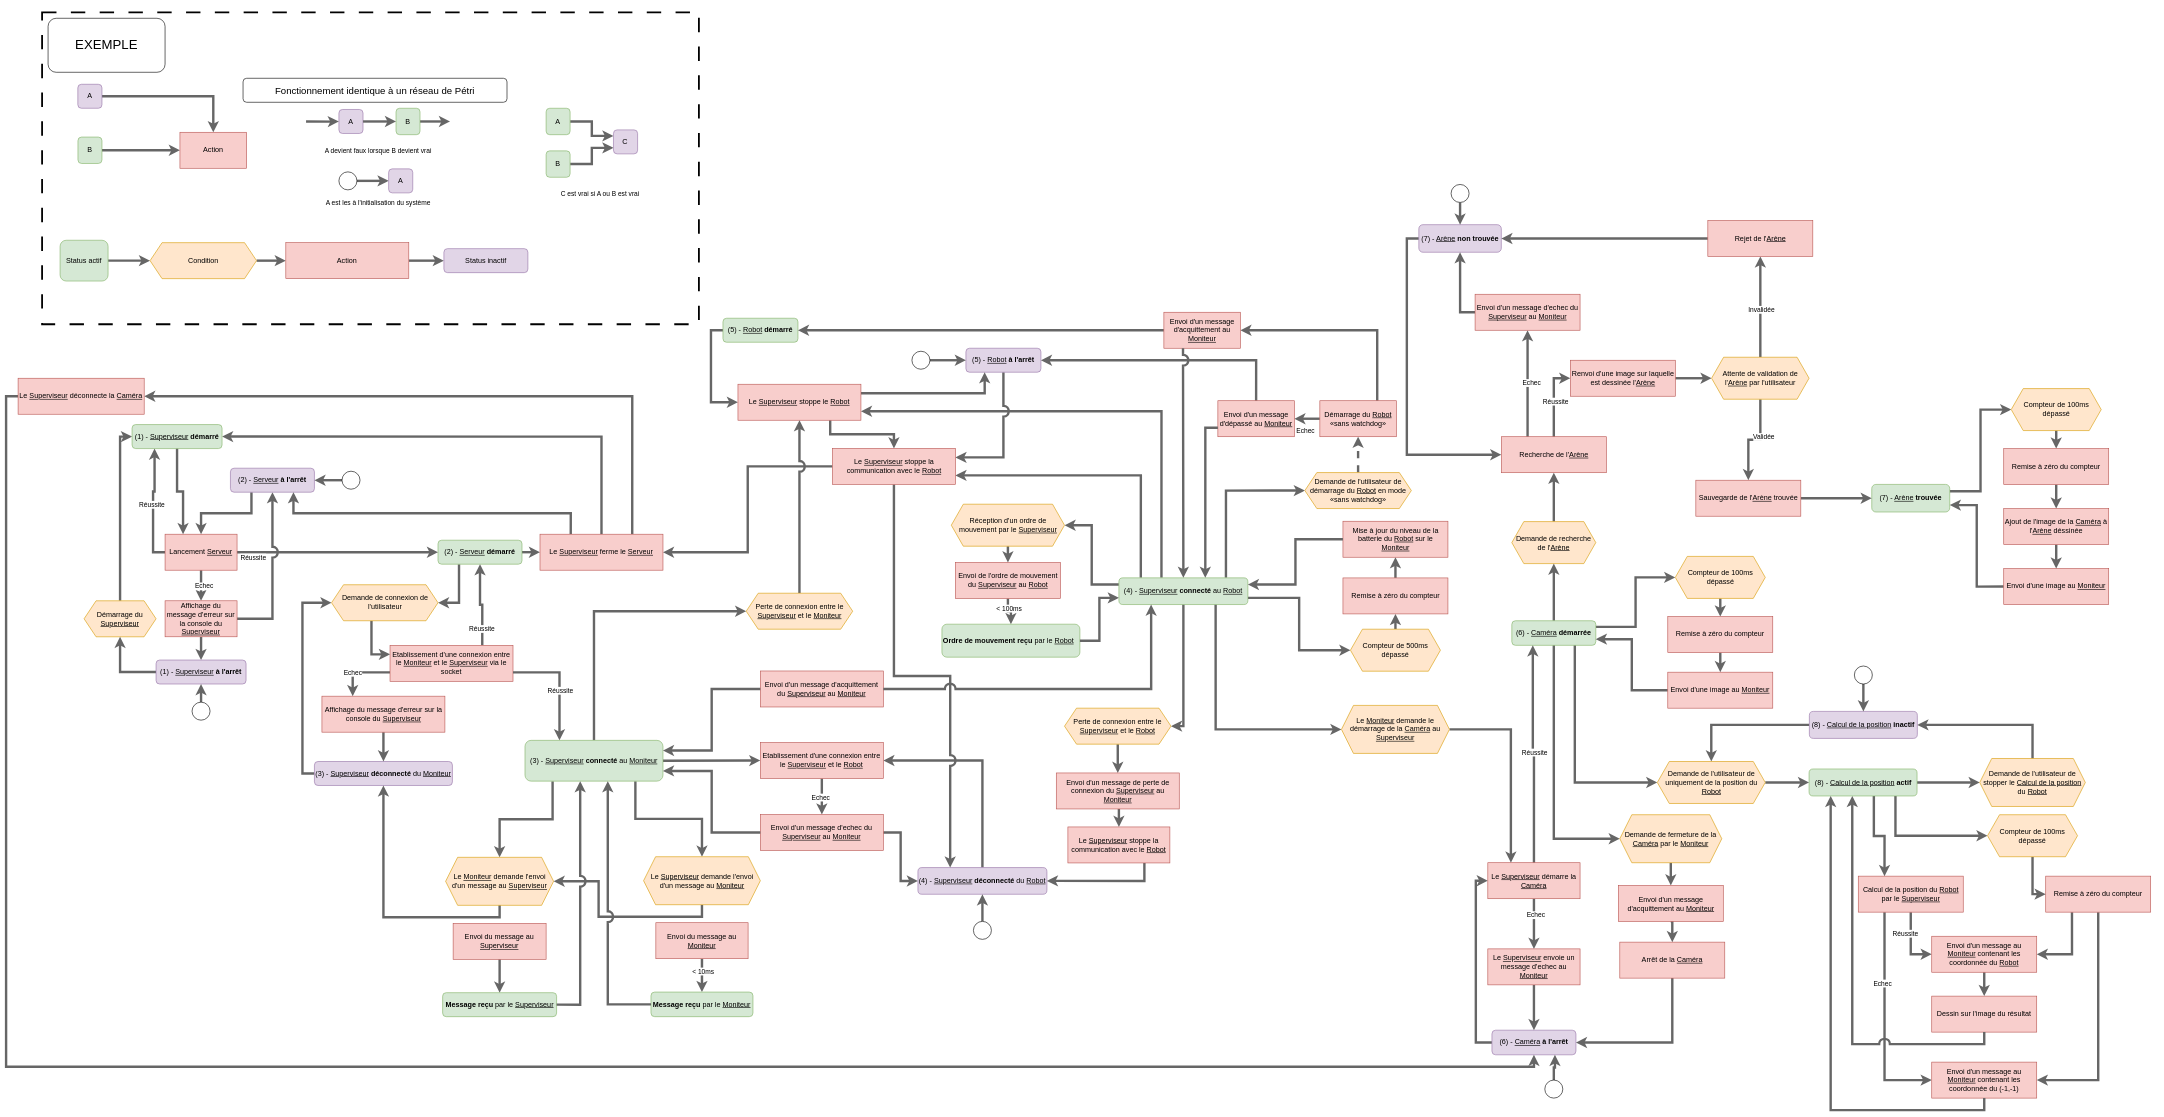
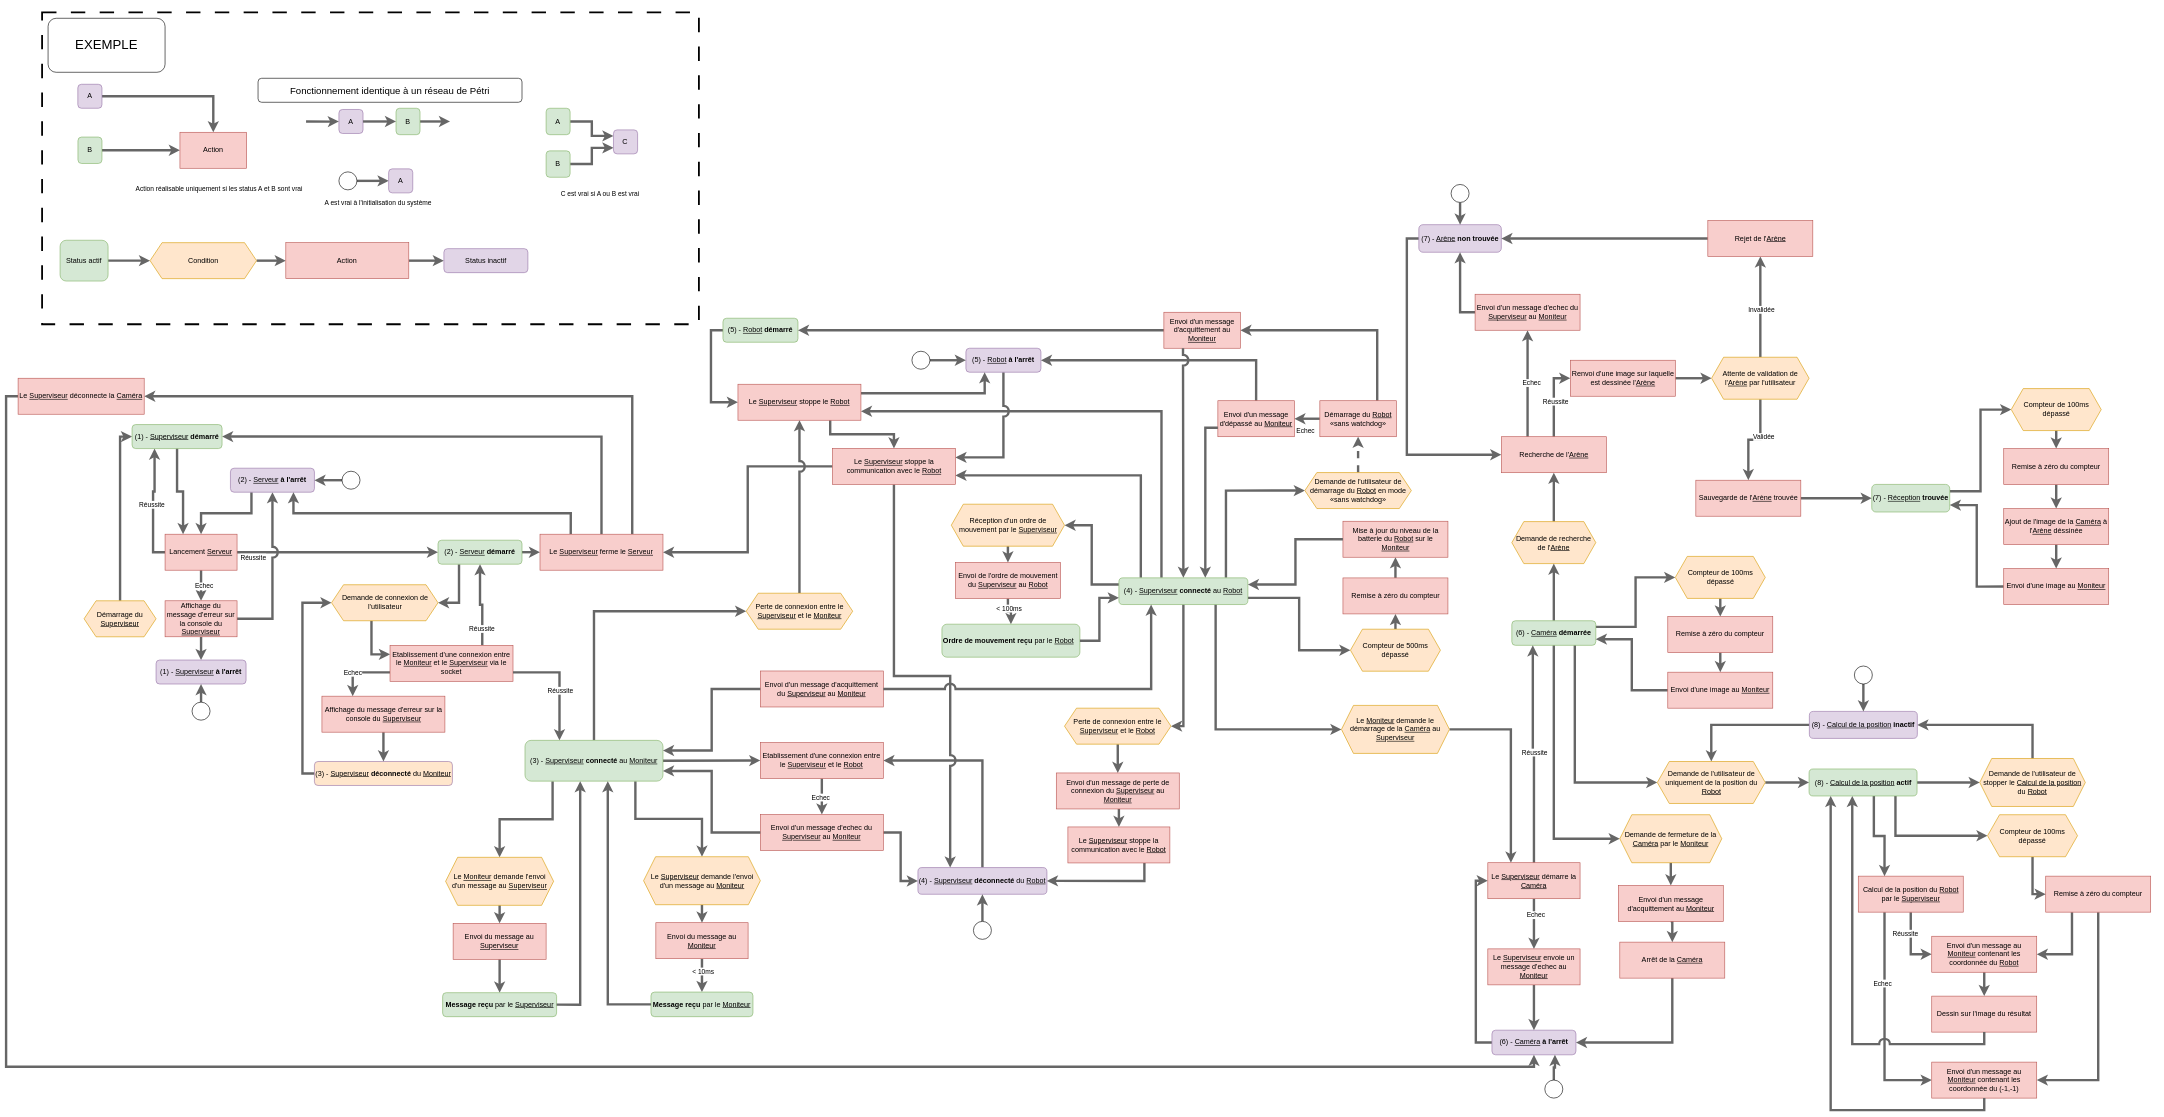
node "Fonctionnement identique à un réseau de Pétri": moved (375, 90) -> (390, 90)
node "A devient faux lorsque B devient vrai": removed
node "Action réalisable uniquement si les status A et B sont vrai": added
node "A est les à l'initialisation du système": label "A est les à l'initialisation du système" -> "A est vrai à l'initialisation du système"
node "(7) - Arène trouvée": label "(7) - Arène trouvée" -> "(7) - Réception trouvée"
edge "(1) - Superviseur à l'arrêt" -> "Démarrage du Superviseur": removed
node "(3) - Superviseur déconnecté du Moniteur": fillcolor #e1d5e7 -> #ffe6cc
edge "Le Moniteur demande l'envoi d'un message au Superviseur" -> "(3) - Superviseur déconnecté du Moniteur": now "Le Moniteur demande l'envoi d'un message au Superviseur" -> "Envoi du message au Superviseur"
edge "Le Superviseur demande l'envoi d'un message au Moniteur" -> "Le Moniteur demande l'envoi d'un message au Superviseur": now "Le Superviseur demande l'envoi d'un message au Moniteur" -> "Envoi du message au Moniteur"
